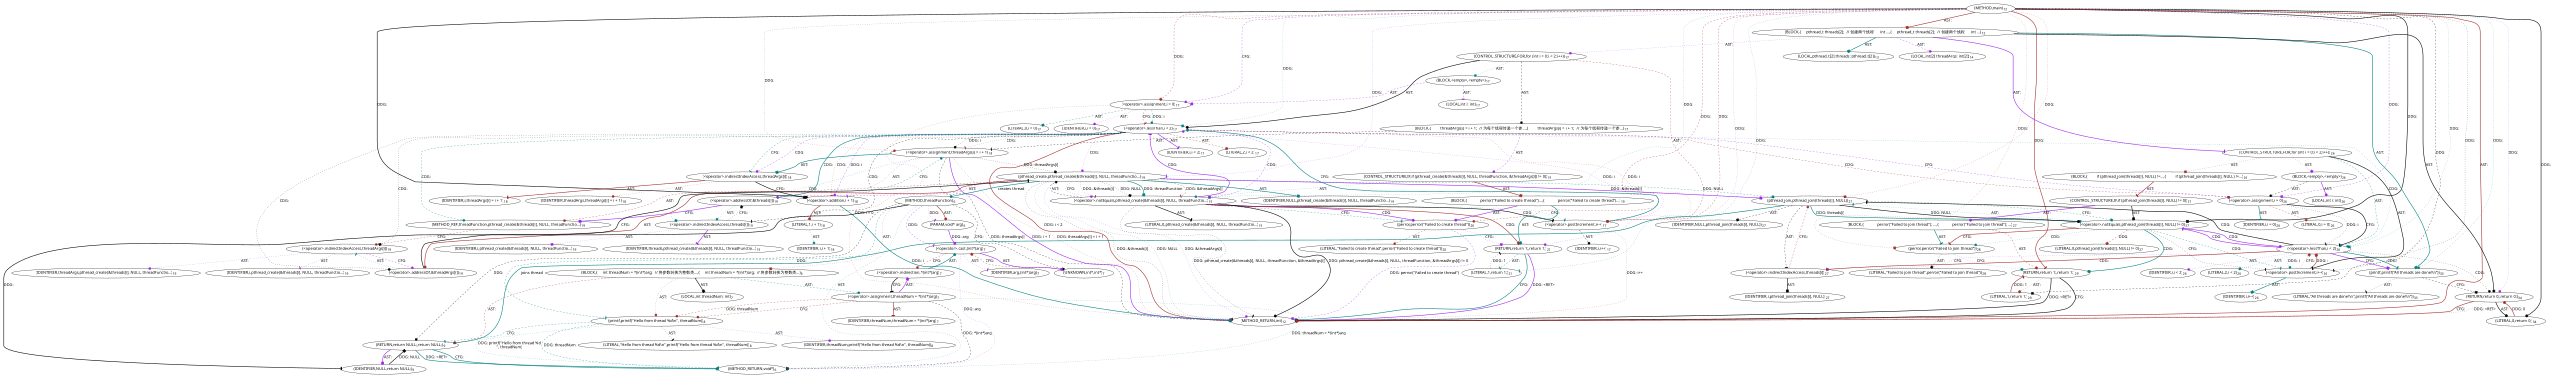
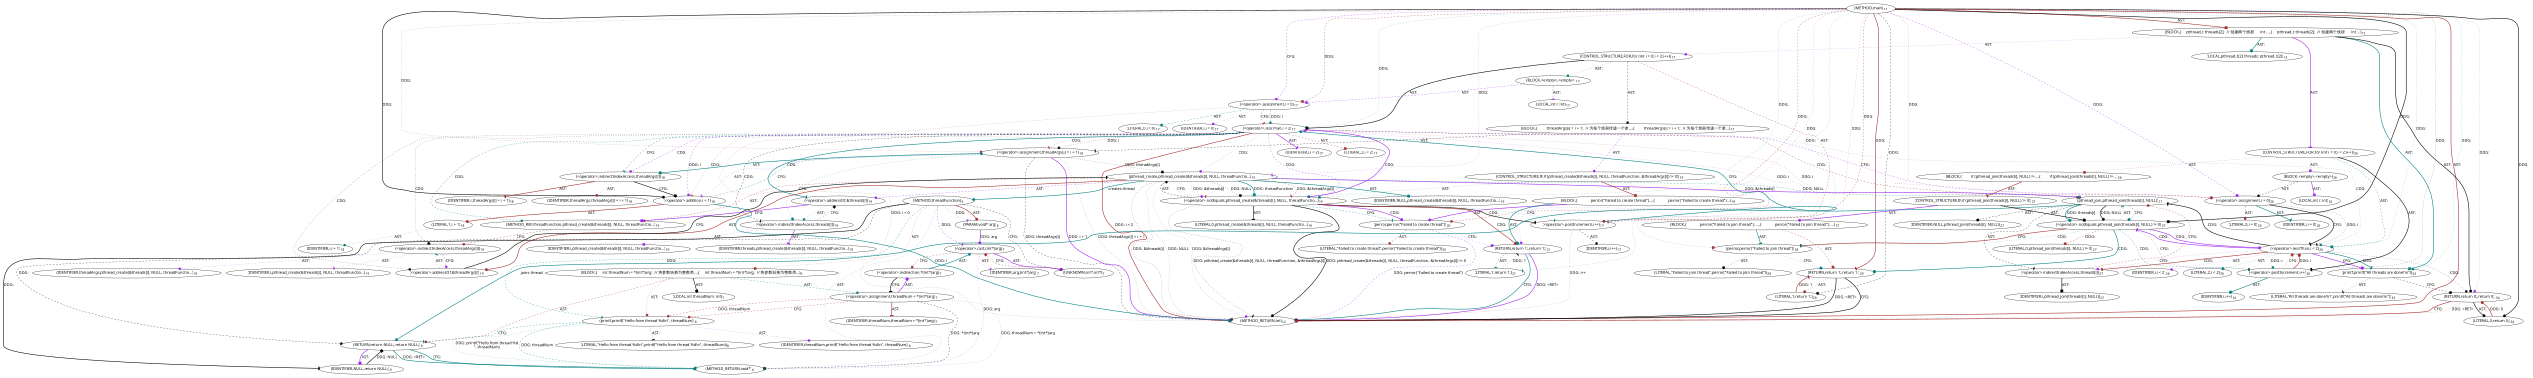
node "(LOCAL,int[2] threadArgs: int[2])": removed
